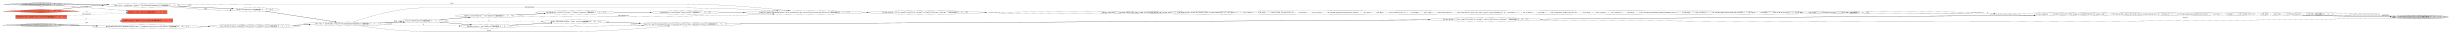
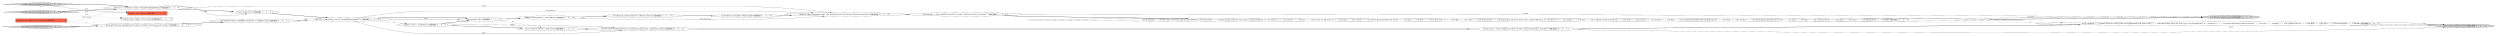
node "writeMultipleEntriesInASingleFile['1', '0', '0']": fillcolor tomato -> lightgray
node "assertEquals(expected,actual)@@@13@@@['1', '1', '0']": added
node "@TempDirectory.TempDir Path testFolder@@@2@@@['0', '0', '1']": fillcolor tomato -> white
edge "exportSingleEntryWithPrivacyFilter['0', '0', '1']" -> "@TempDirectory.TempDir Path testFolder@@@2@@@['0', '0', '1']": now "writeMultipleEntriesInASingleFile['1', '0', '0']" -> "@TempDirectory.TempDir Path testFolder@@@2@@@['0', '0', '1']"
edge "Files.createFile(file)@@@6@@@['1', '1', '1']" -> "BibEntry entry = new BibEntry()@@@7@@@['0', '0', '1']": reversed
